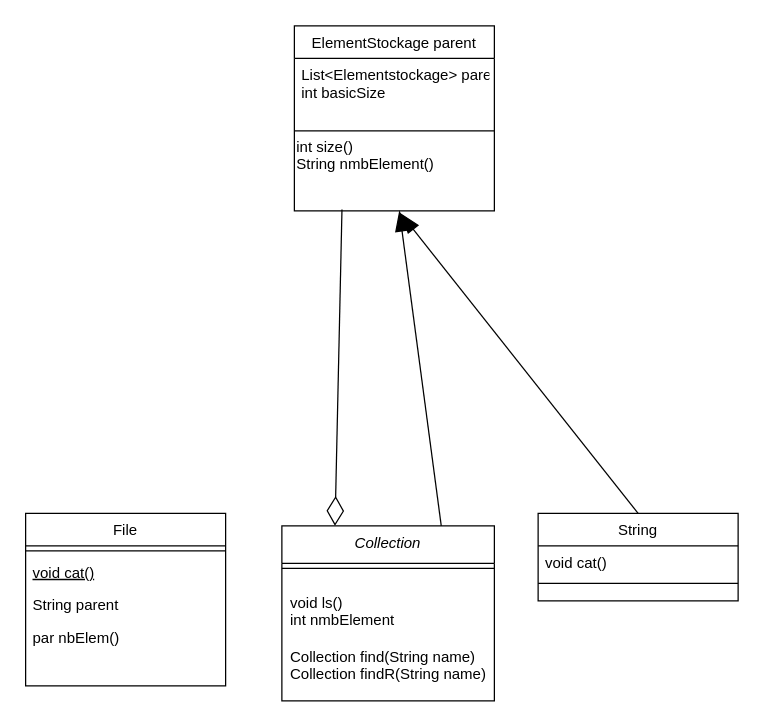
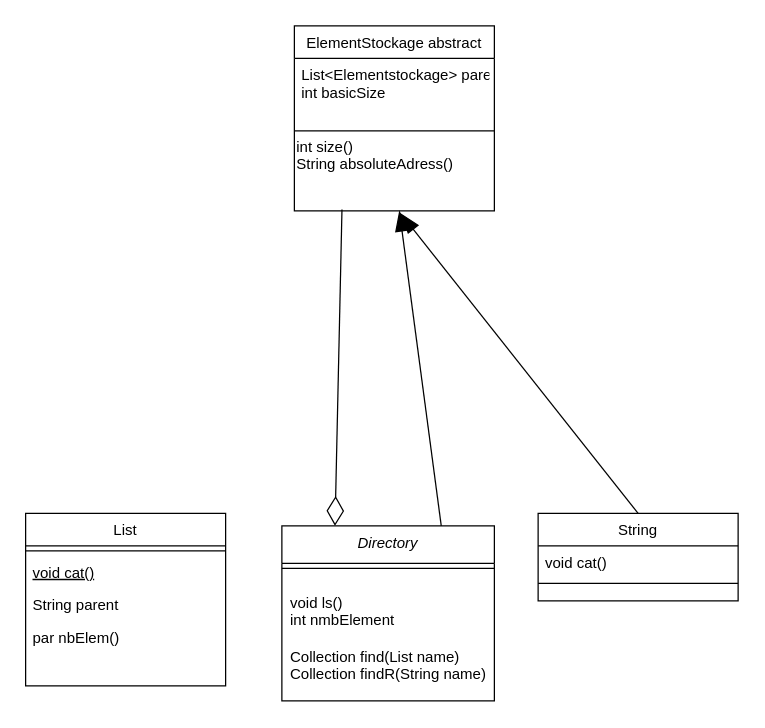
node "ElementStockage parent": label "ElementStockage parent" -> "ElementStockage abstract"
node "int size() String nmbElement()": label "int size() String nmbElement()" -> "int size() String absoluteAdress()"
node "File": label "File" -> "List"
node "Collection": label "Collection" -> "Directory"
node "void ls() int nmbElement Collection find(String name) Collection findR(String name)": label "void ls() int nmbElement Collection find(String name) Collection findR(String name)" -> "void ls() int nmbElement Collection find(List name) Collection findR(String name)"
